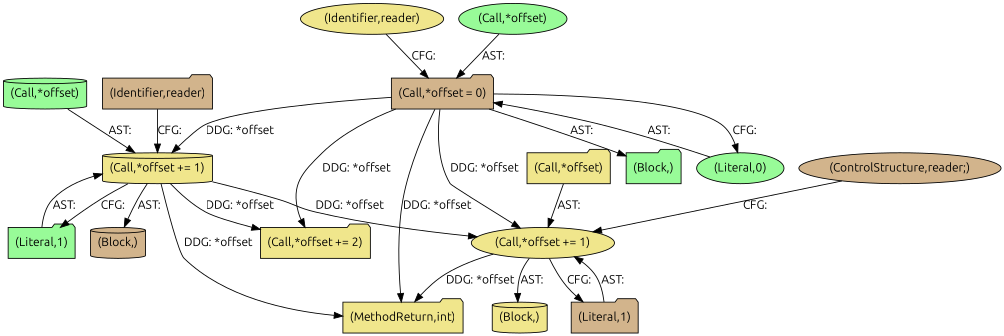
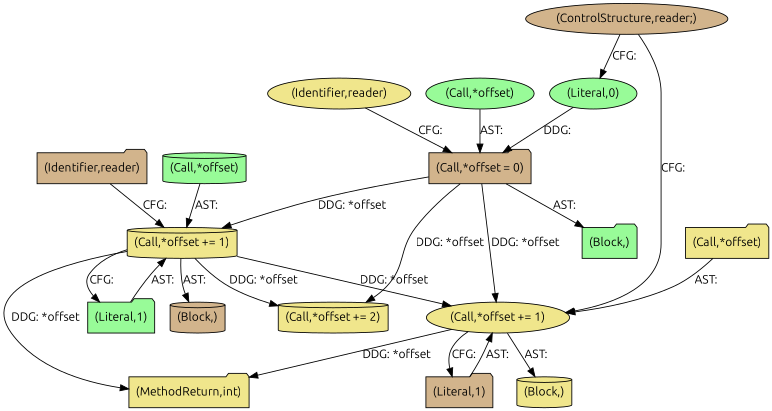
edge "(Call,*offset = 0)" -> "(Literal,0)": now "(ControlStructure,reader;)" -> "(Literal,0)"
edge "(Literal,0)" -> "(Call,*offset = 0)": label "AST: " -> "DDG: "
edge "(Call,*offset = 0)" -> "(MethodReturn,int)": removed, label "DDG: *offset"
node "(Call,*offset += 2)": shape folder -> cylinder
